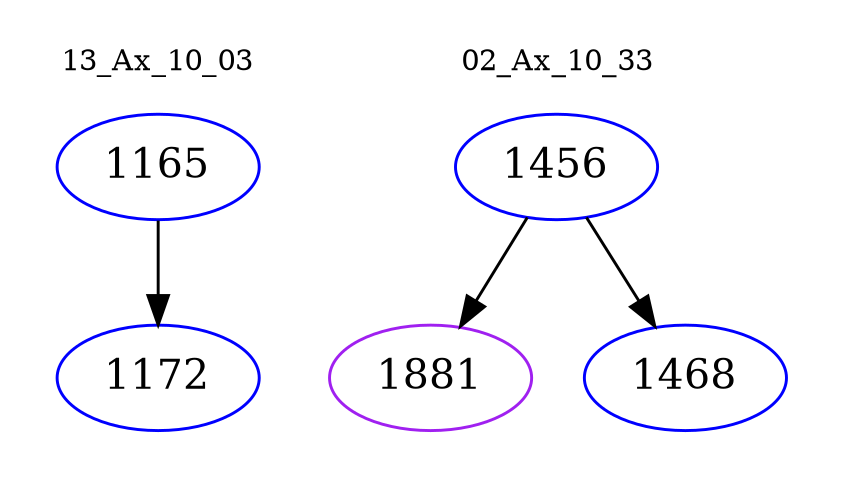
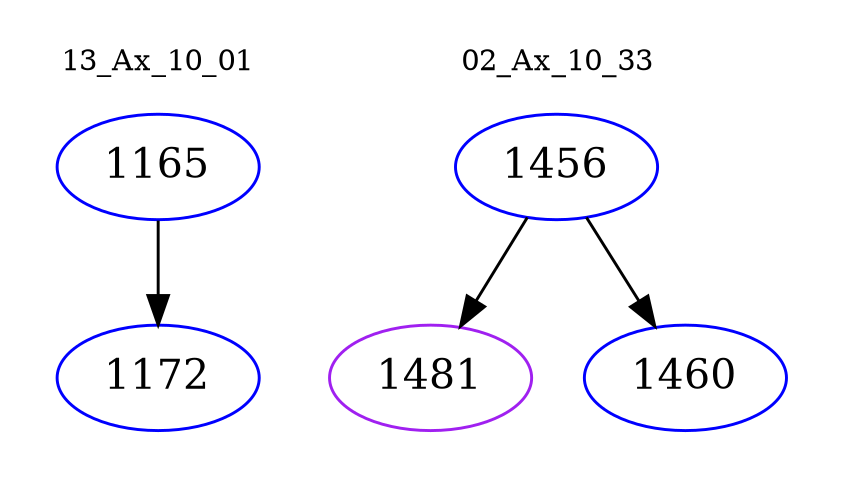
cluster "13_Ax_10_03": label "13_Ax_10_03" -> "13_Ax_10_01"
node "1881": label "1881" -> "1481"
node "1468": label "1468" -> "1460"
